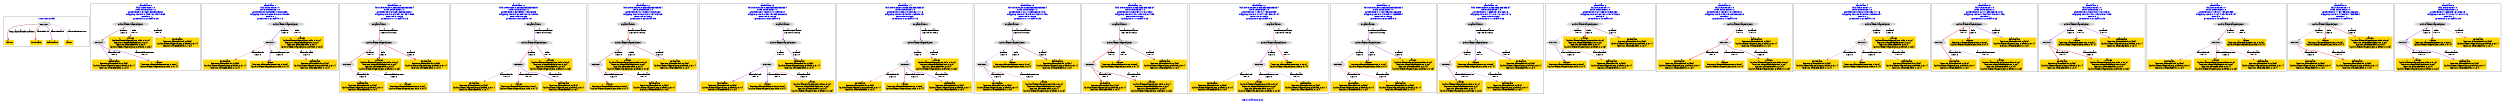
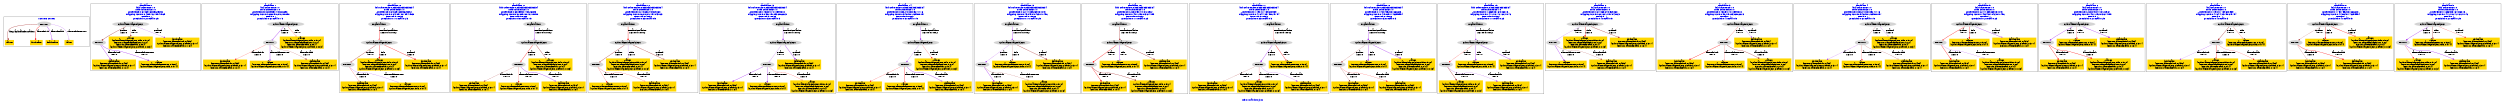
cluster "1-correct model": label "1-correct model" -> "1-correct correct"
